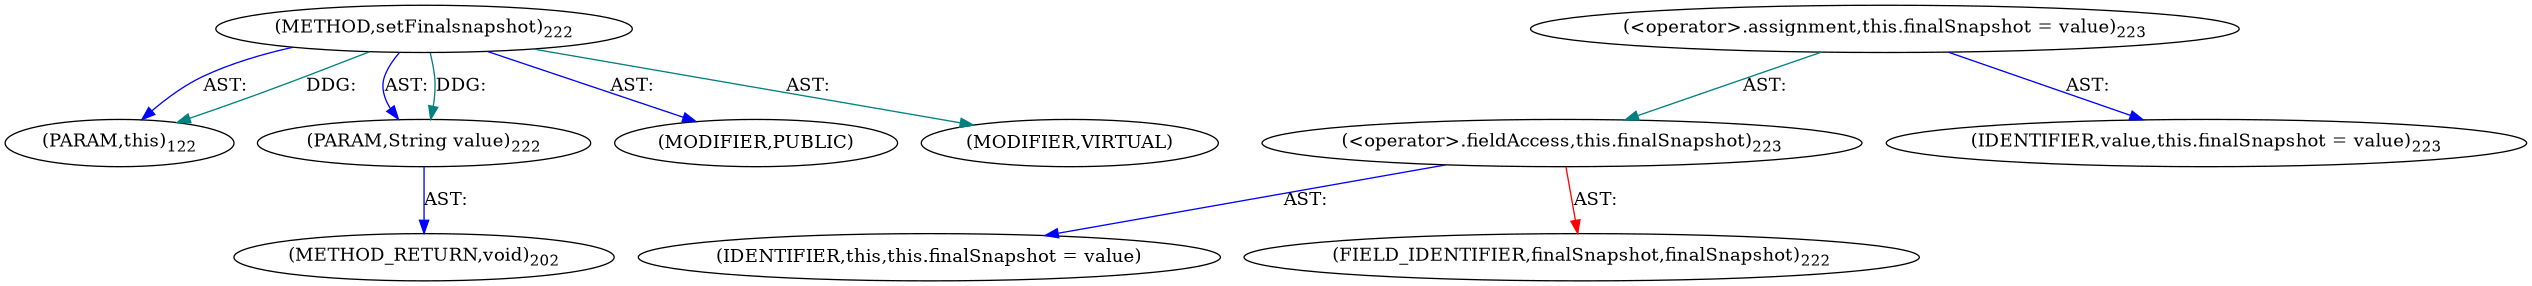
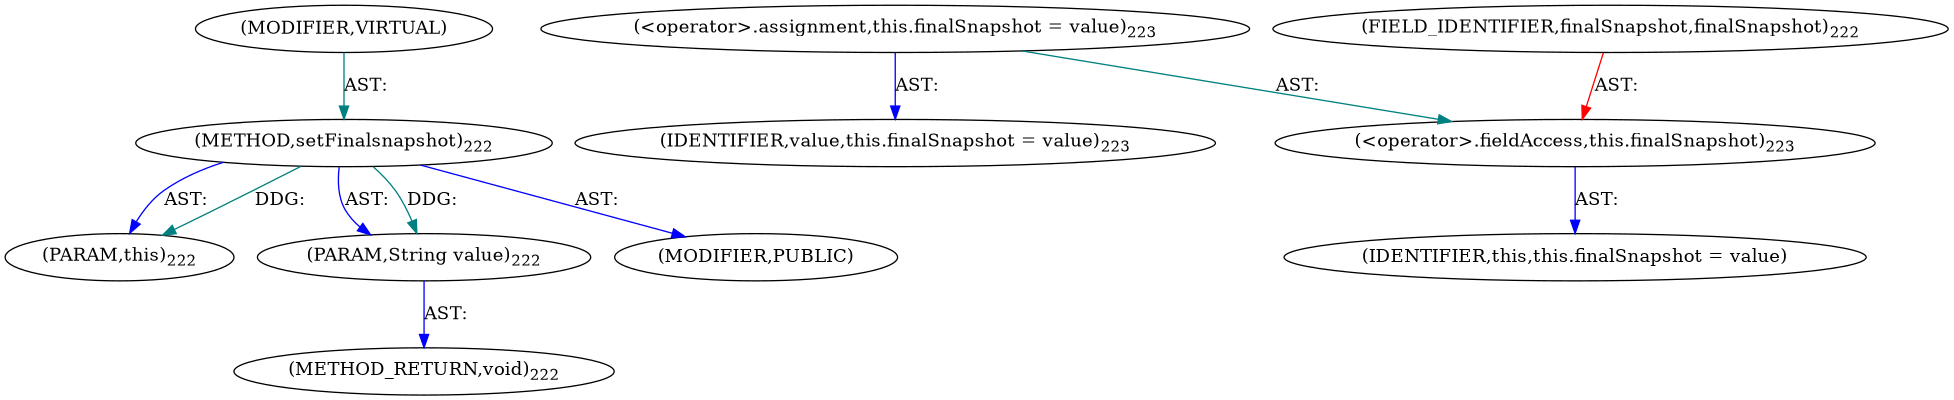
edge "(METHOD,setFinalsnapshot)" -> "(MODIFIER,VIRTUAL)": reversed
node "(PARAM,this)": text "122" -> "222"
edge "(<operator>.fieldAccess,this.finalSnapshot)" -> "(FIELD_IDENTIFIER,finalSnapshot,finalSnapshot)": reversed
node "(METHOD_RETURN,void)": text "202" -> "222"
